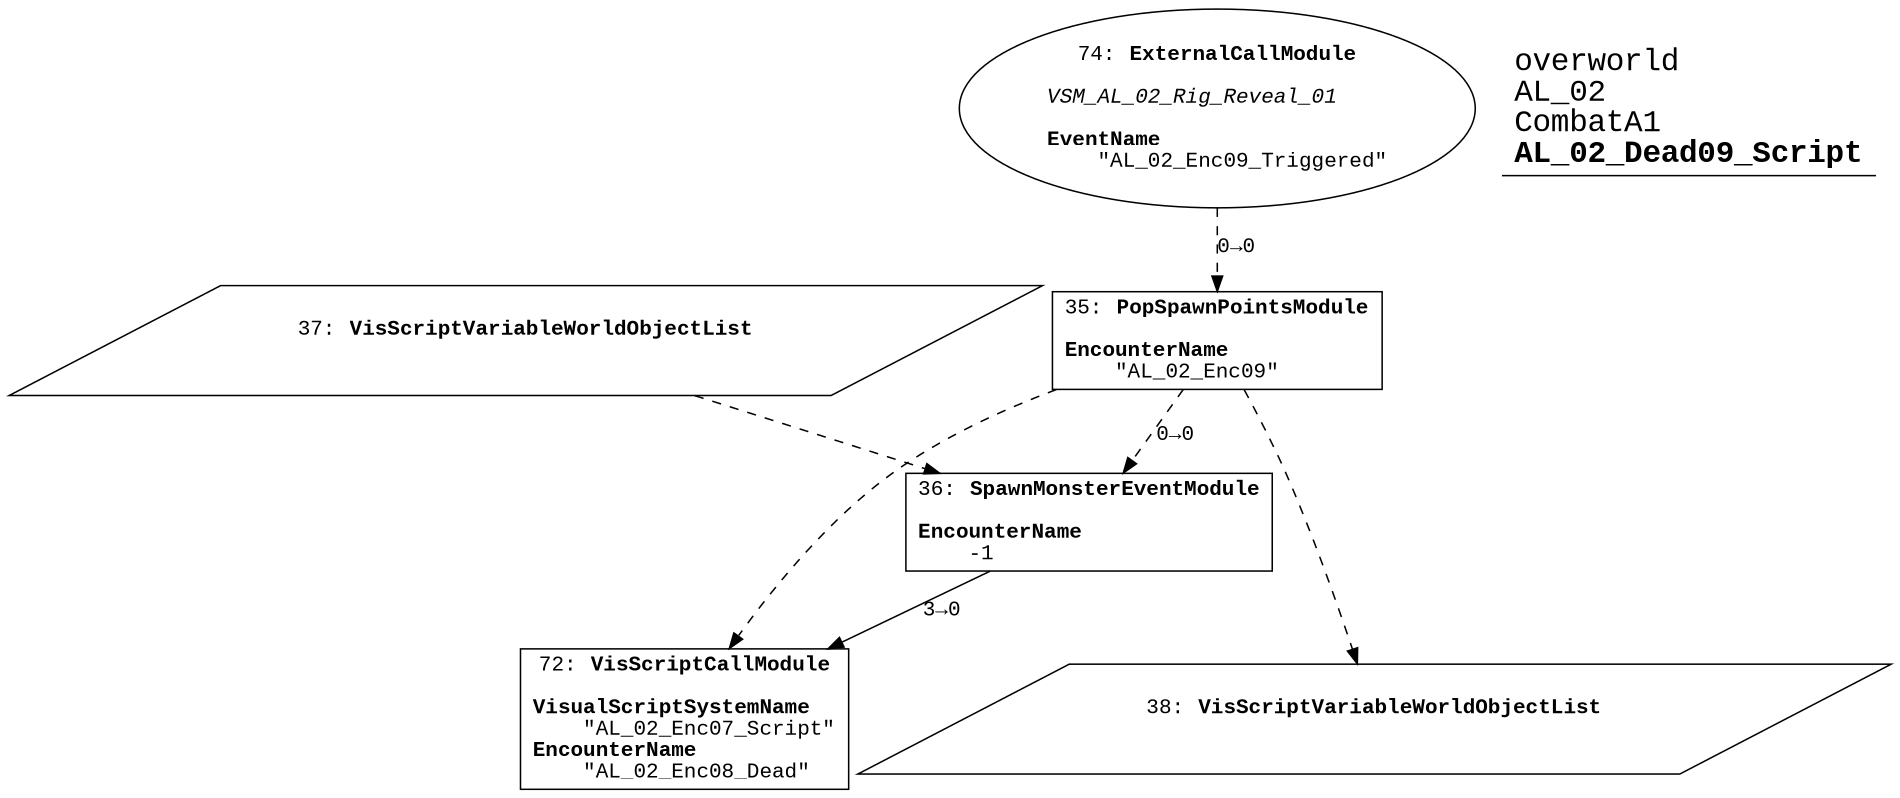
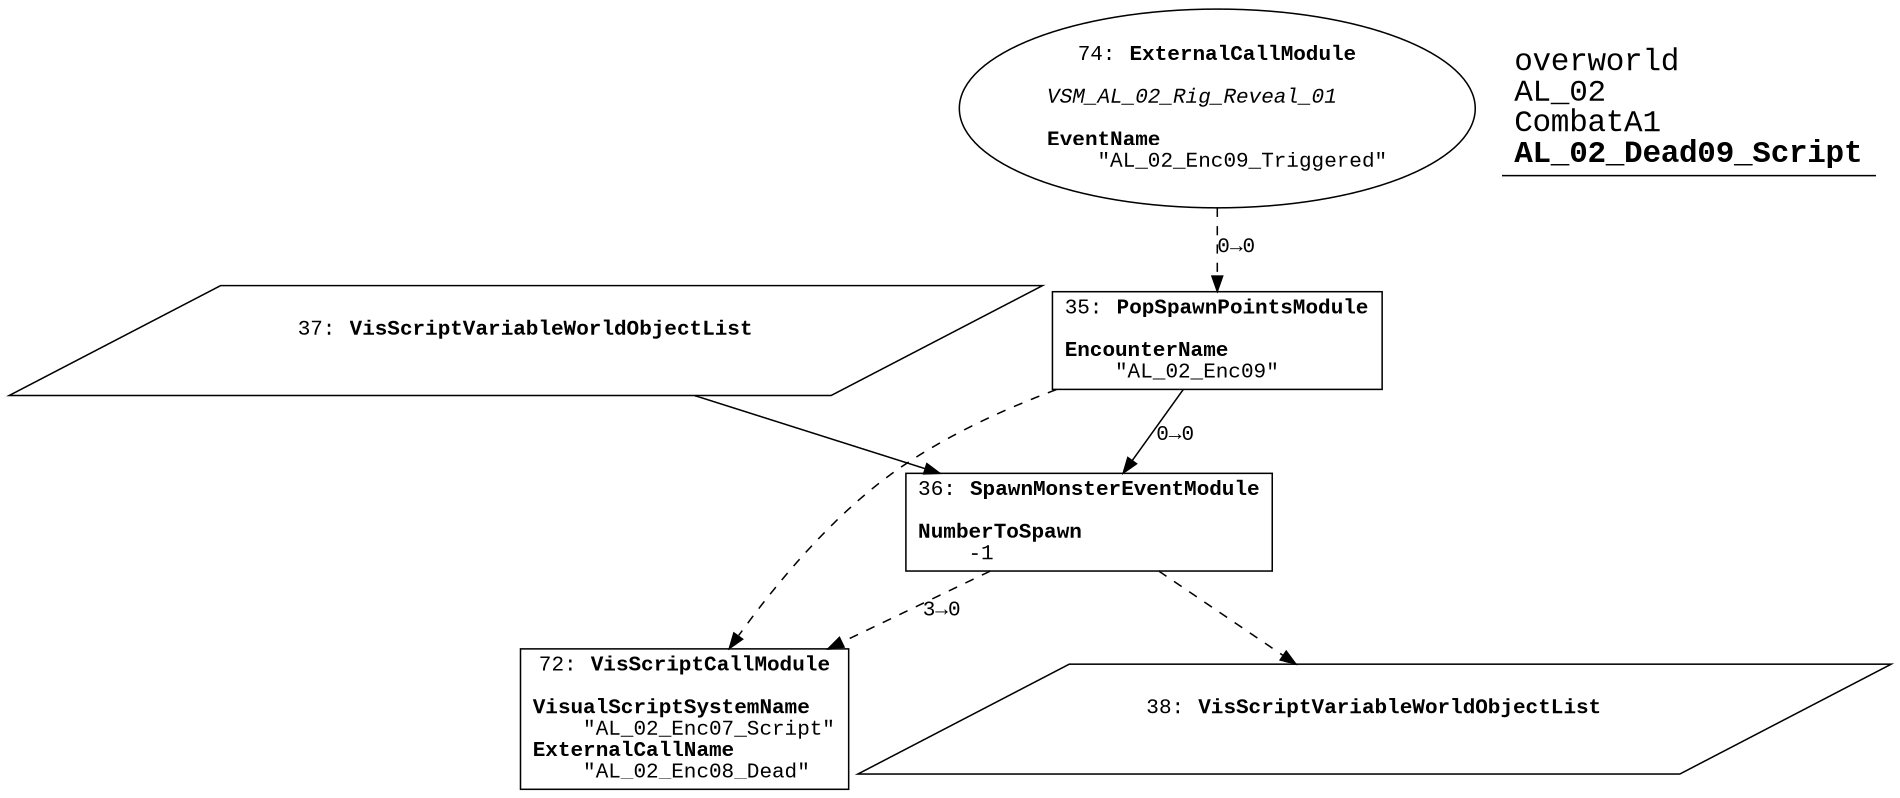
edge "35:" -> "36:": style dashed -> solid
edge "37:" -> "36:": style dashed -> solid
edge "35:" -> "38:": now "36:" -> "38:"
node "36:": text "EncounterName" -> "NumberToSpawn"
edge "36:" -> "72:": style solid -> dashed
node "72:": text "EncounterName" -> "ExternalCallName"
